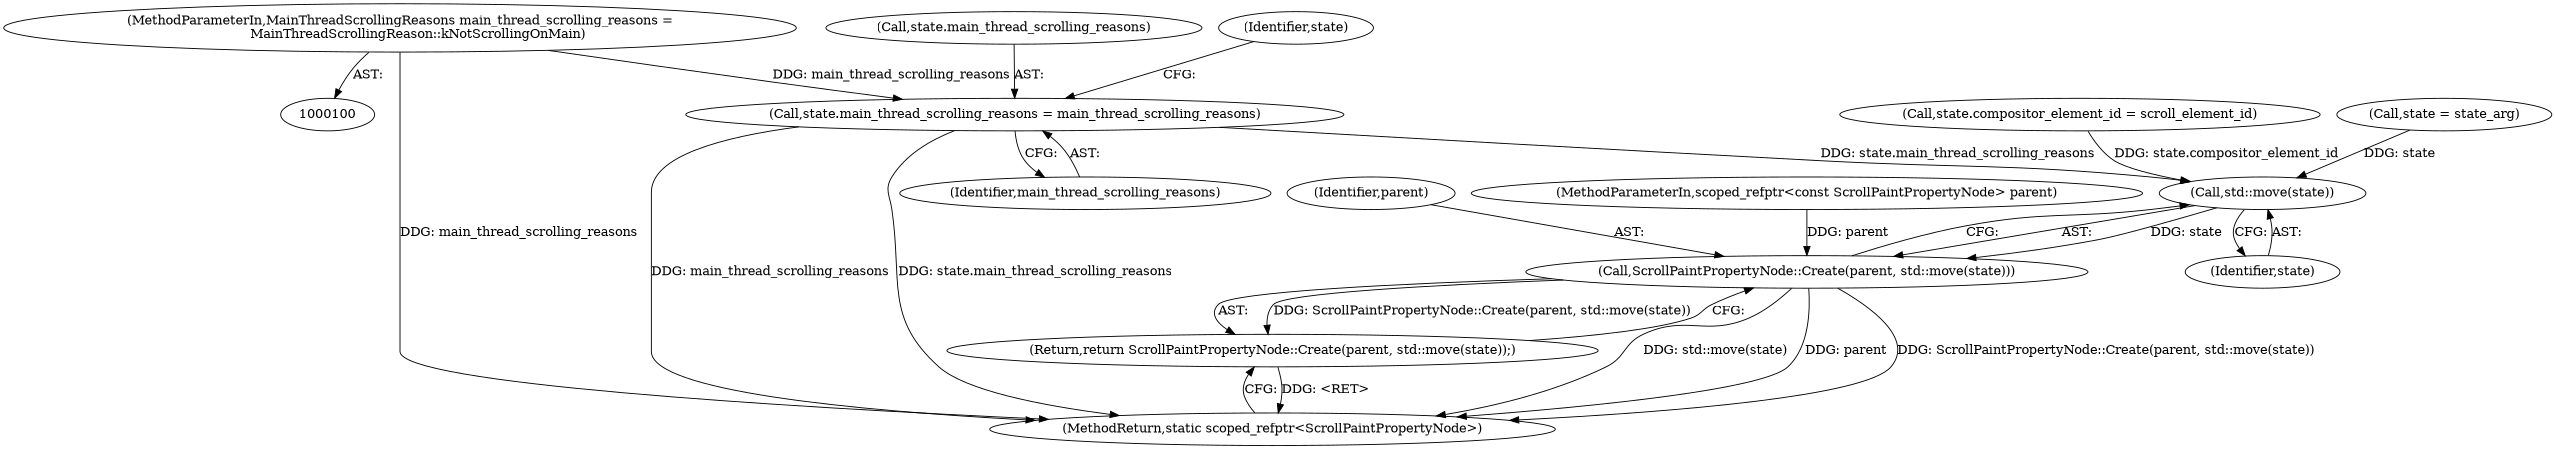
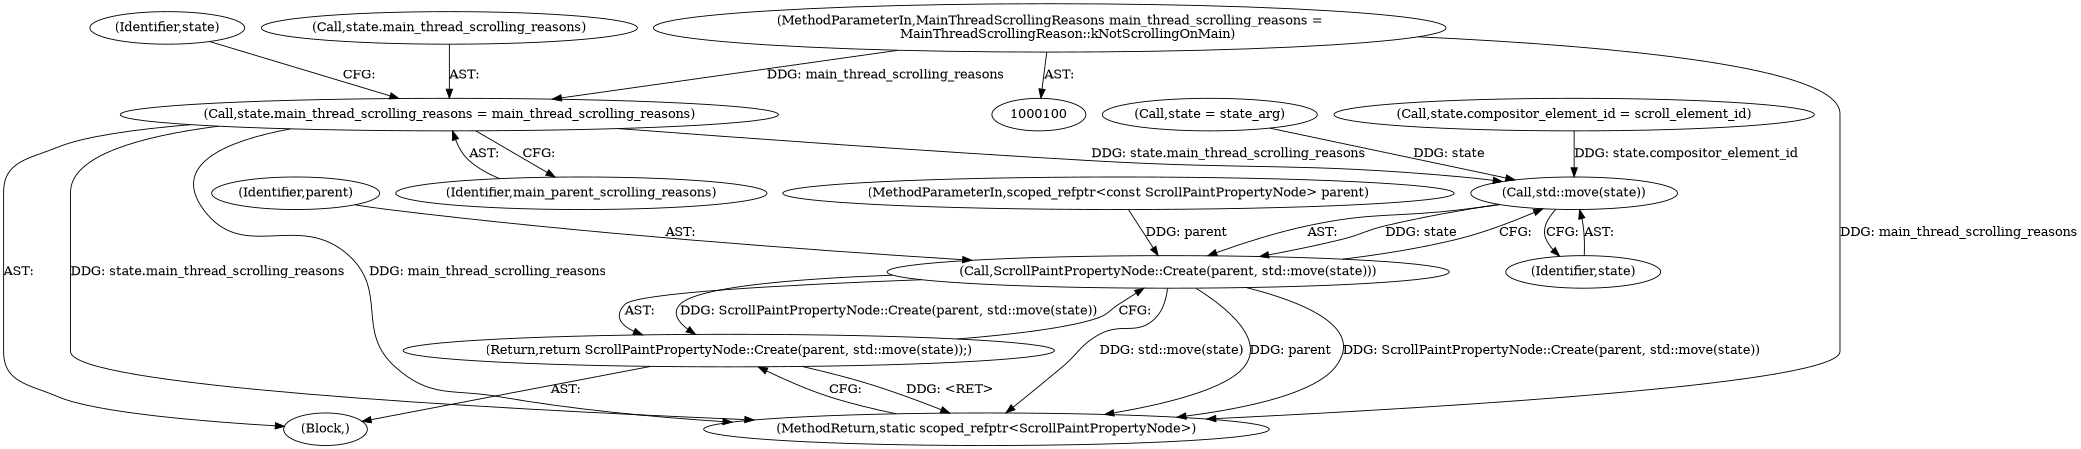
node "(Identifier,main_thread_scrolling_reasons)": label "(Identifier,main_thread_scrolling_reasons)" -> "(Identifier,main_parent_scrolling_reasons)"
node "(Block,)": added
